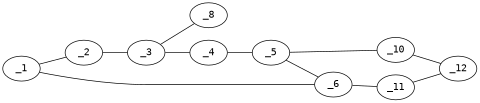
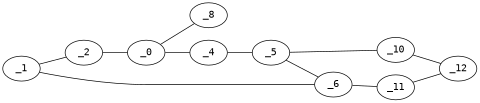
node "_3": label "_3" -> "_0"
